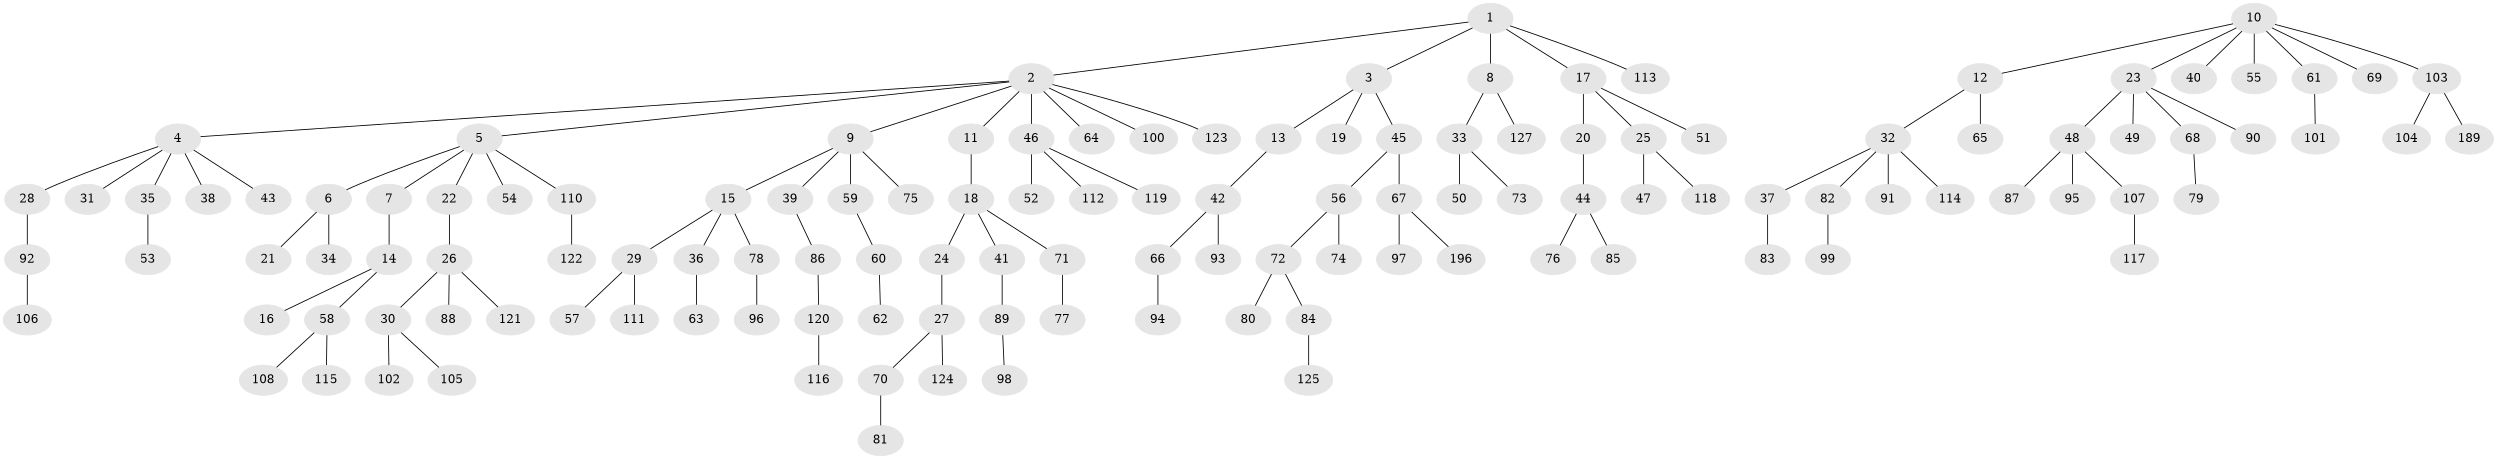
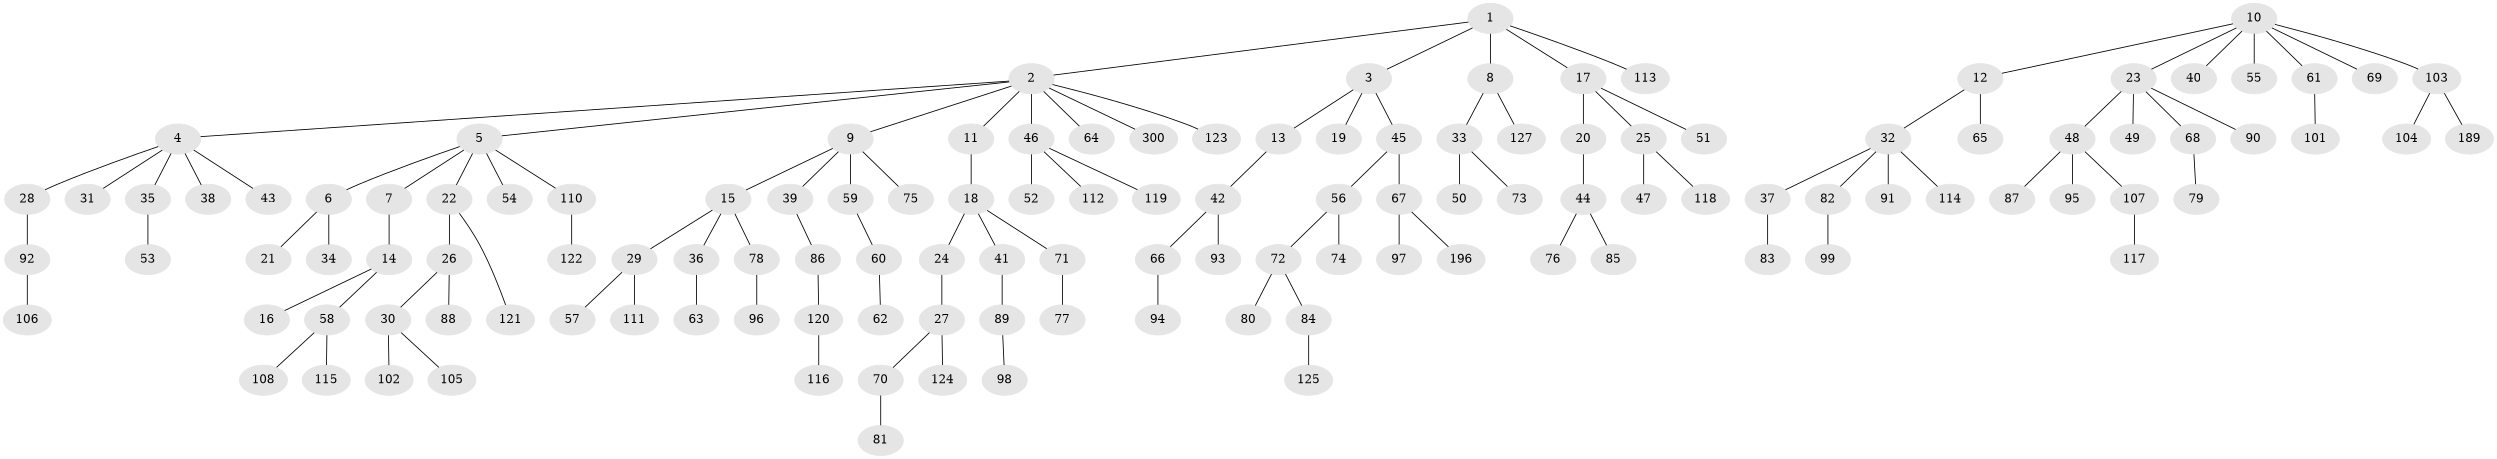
node "100": label "100" -> "300"
edge "26" -- "121": now "22" -- "121"
